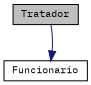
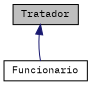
edge "Tratador" -> "Funcionario": reversed
